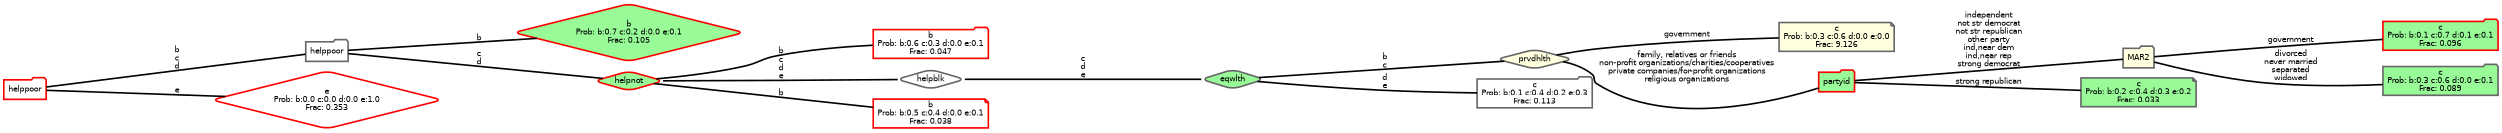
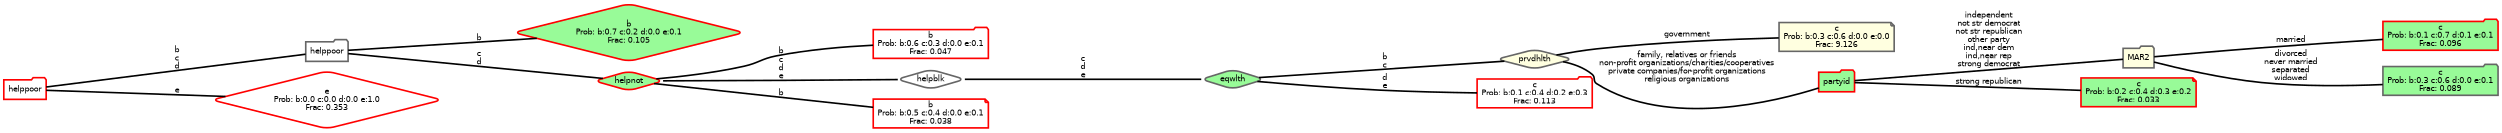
edge "c Prob: b:0.1 c:0.7 d:0.1 e:0.1 Frac: 0.096" -- "MAR2": label " government" -> " married"
node "c Prob: b:0.2 c:0.4 d:0.3 e:0.2 Frac: 0.033": color gray40 -> red
node "c Prob: b:0.1 c:0.4 d:0.2 e:0.3 Frac: 0.113": color gray40 -> red
